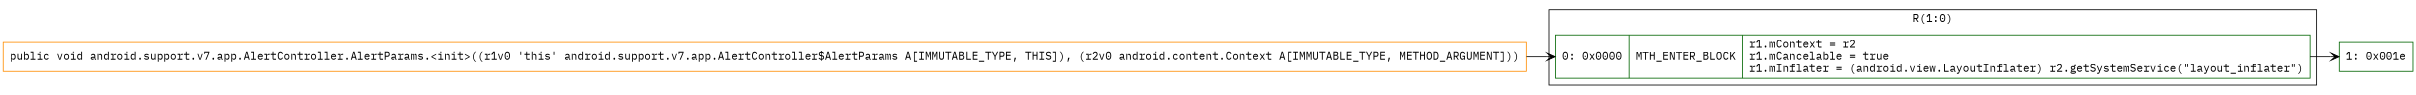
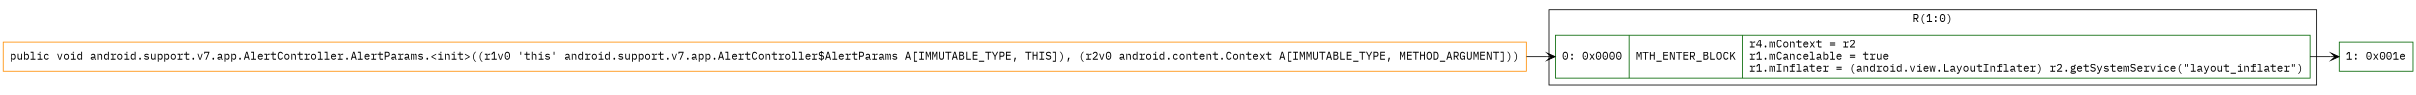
node "0: 0x0000": text "r1.mContext = r2" -> "r4.mContext = r2"
